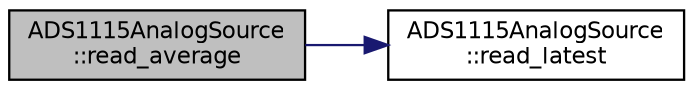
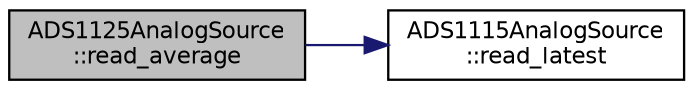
node "ADS1115AnalogSource ::read_average": label "ADS1115AnalogSource ::read_average" -> "ADS1125AnalogSource ::read_average"
